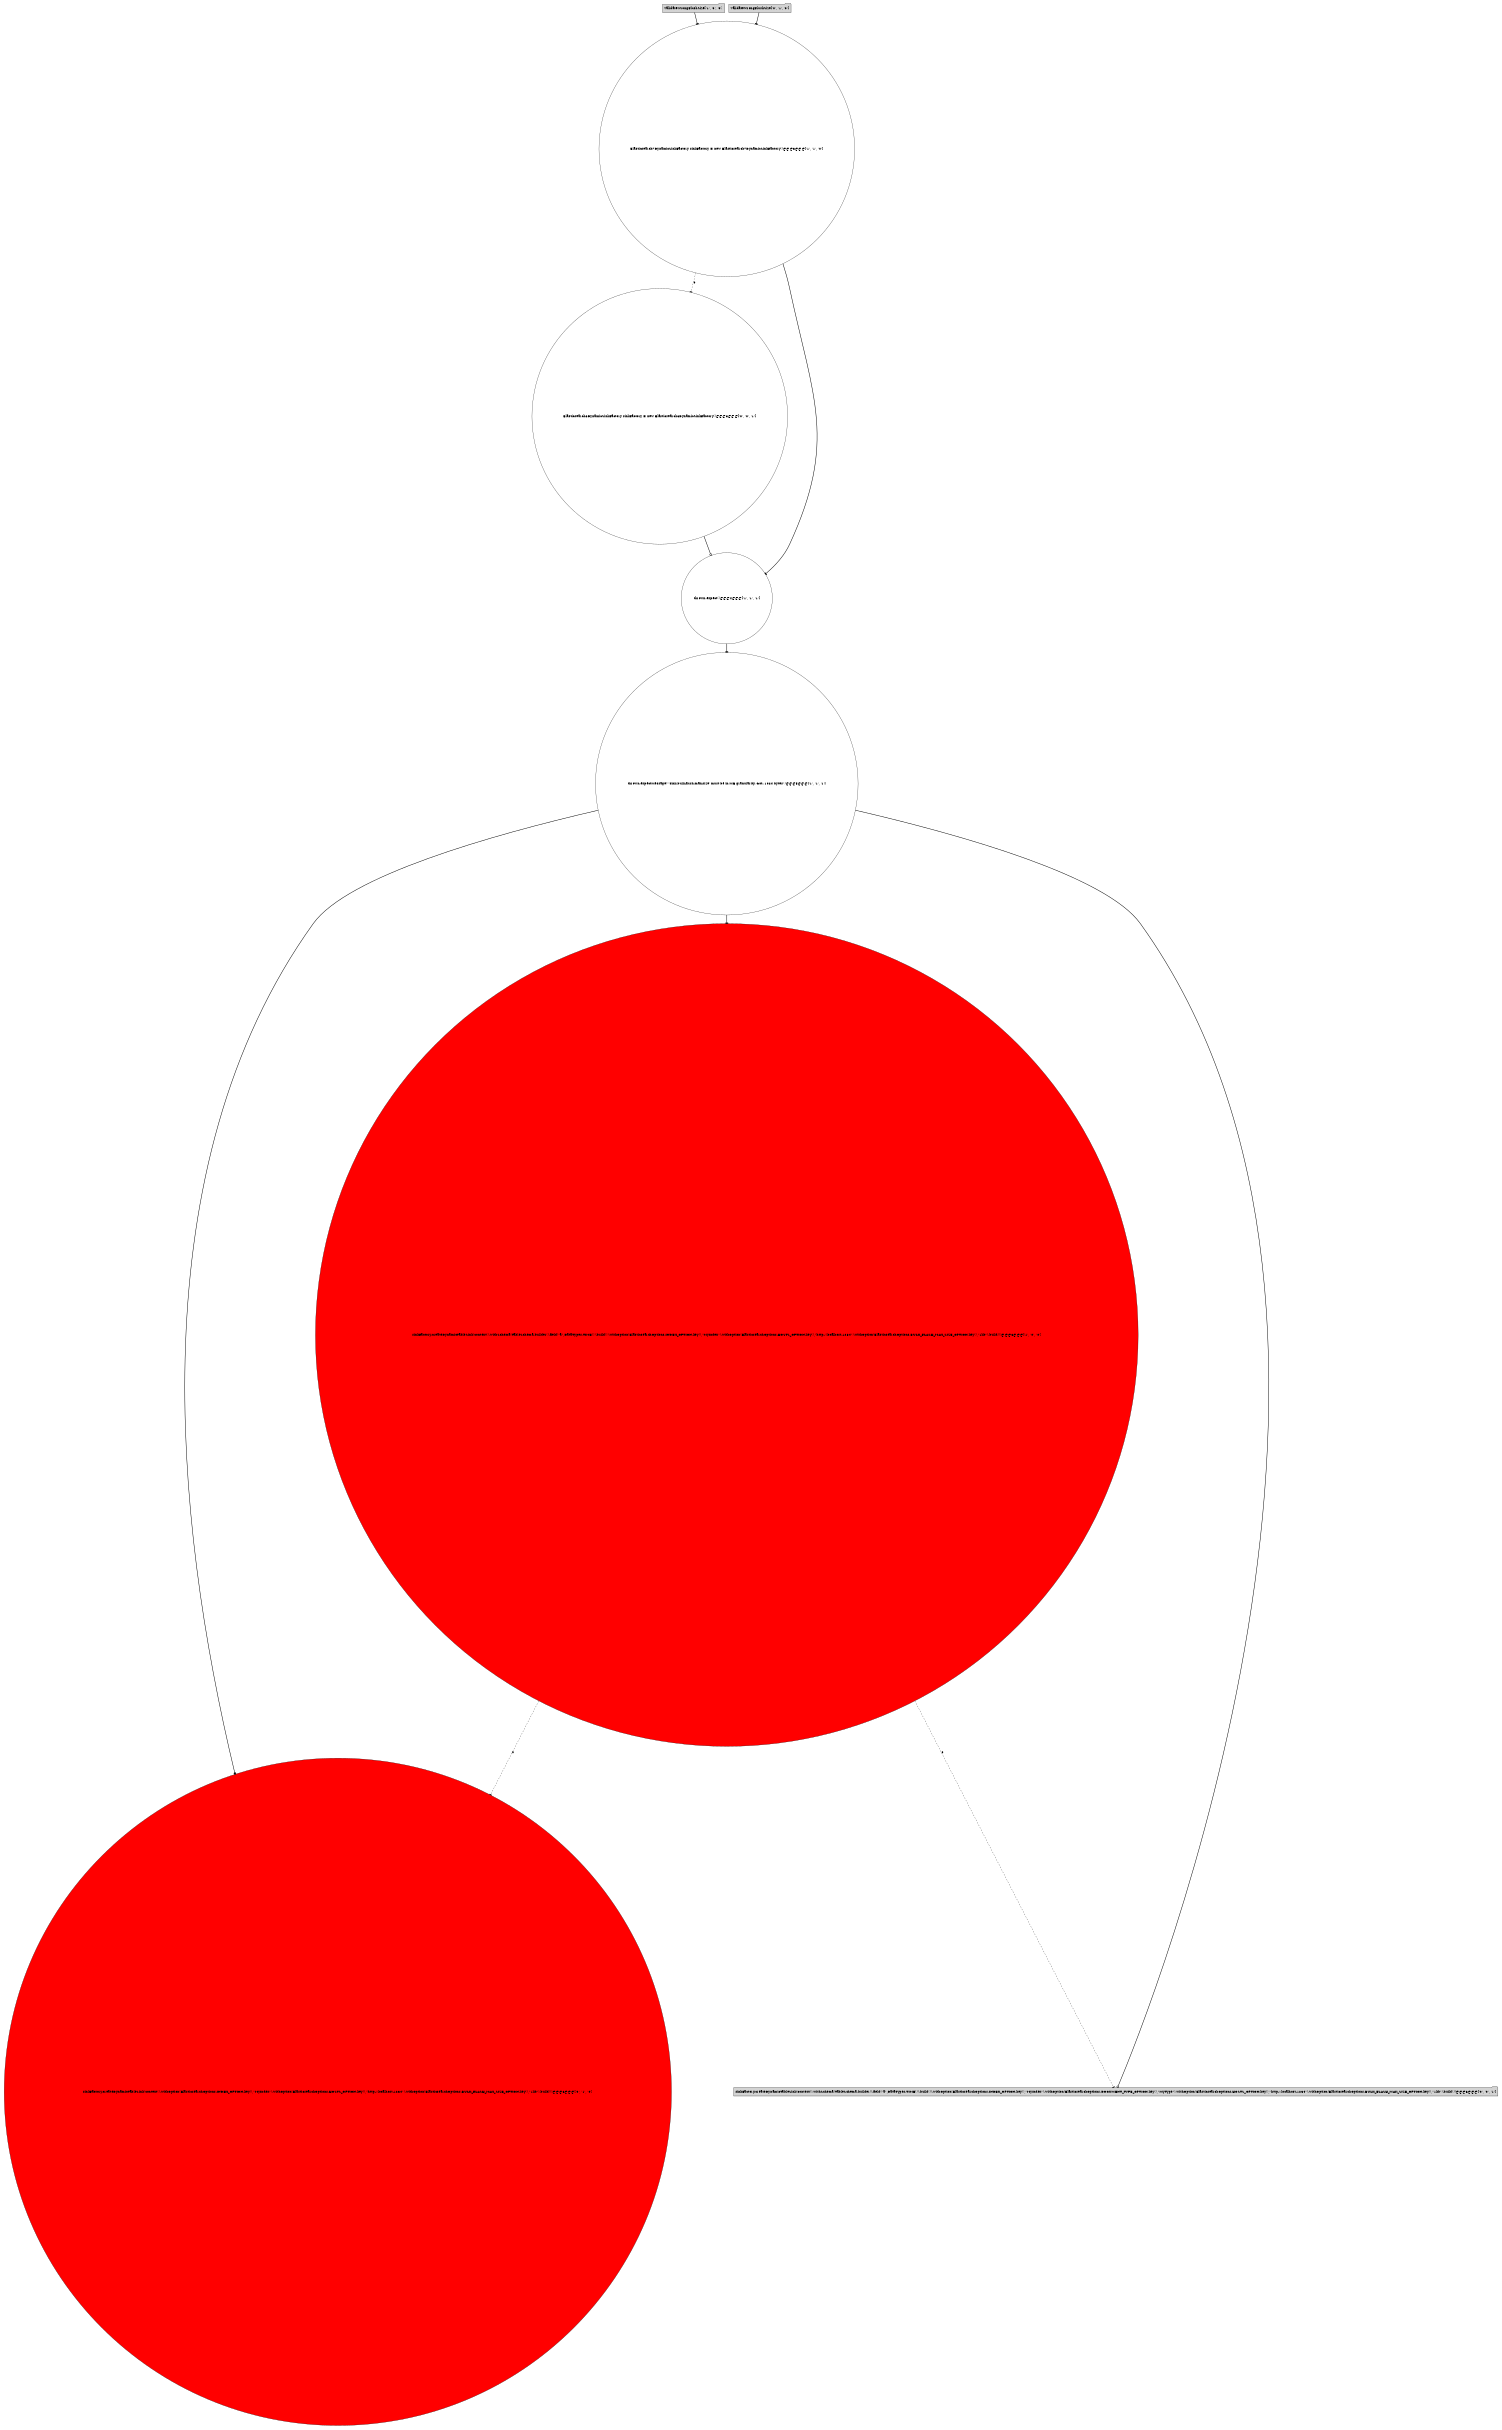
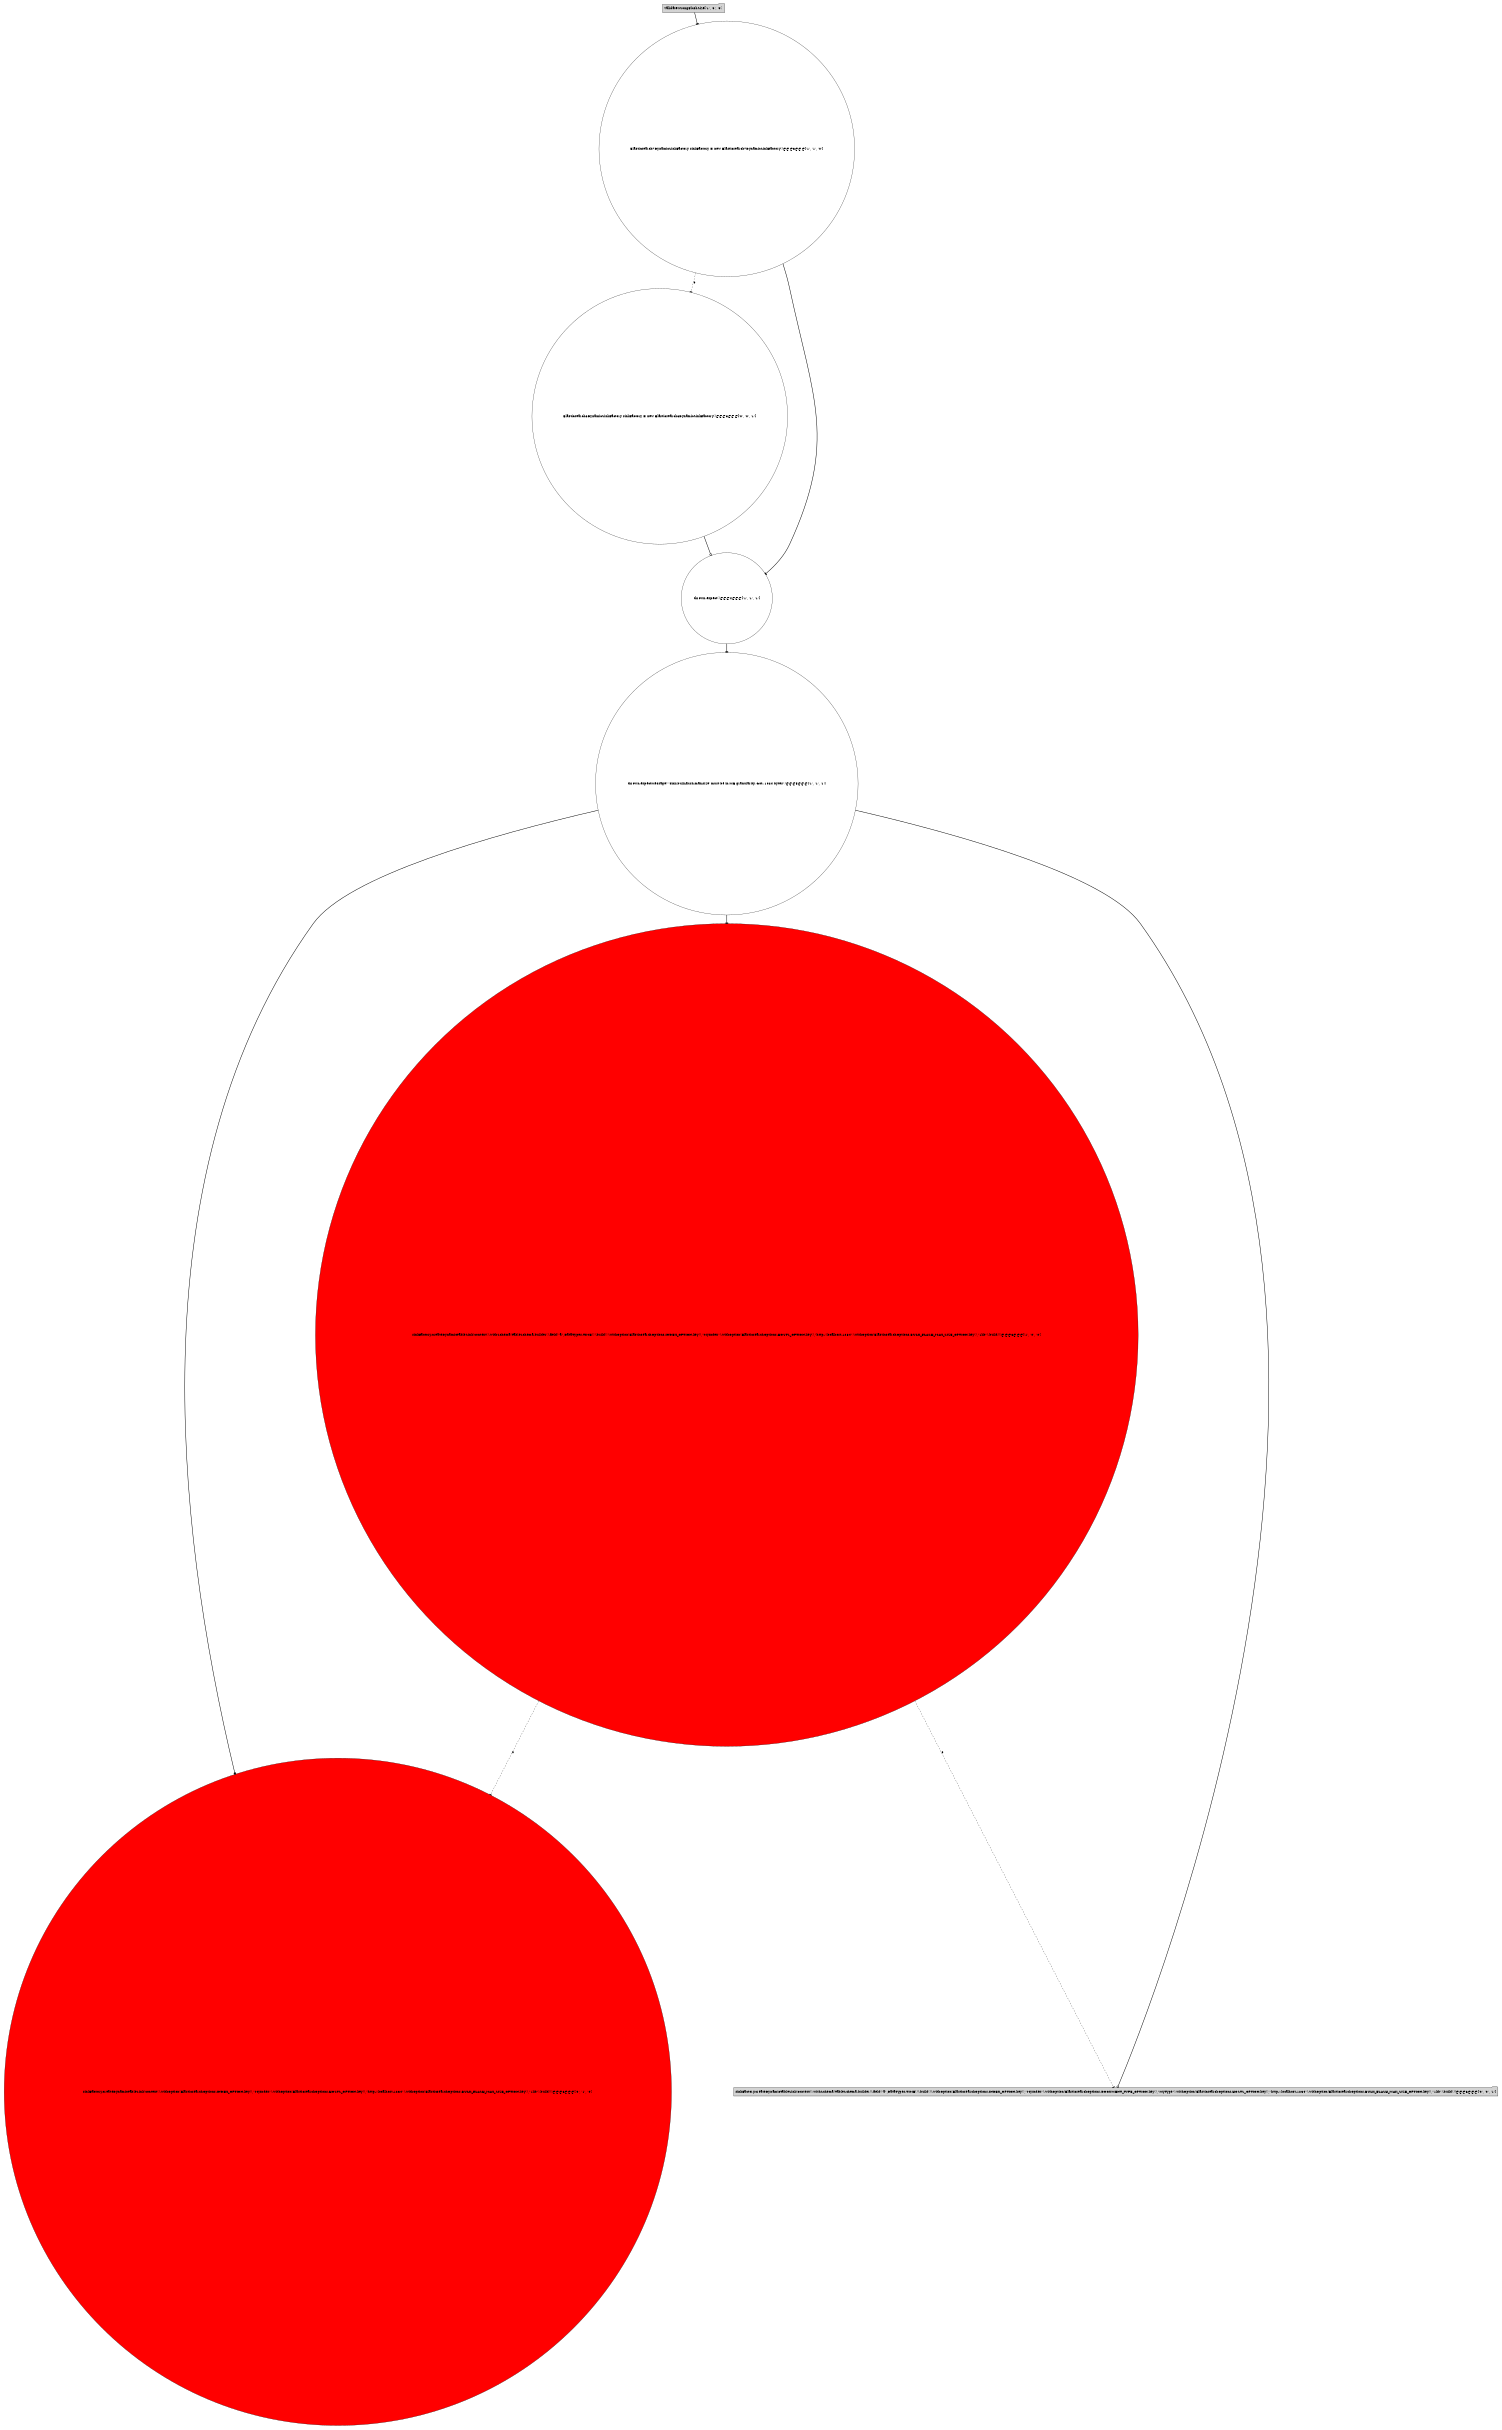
node "validateWrongFlushSize['0', '1', '0']": removed
